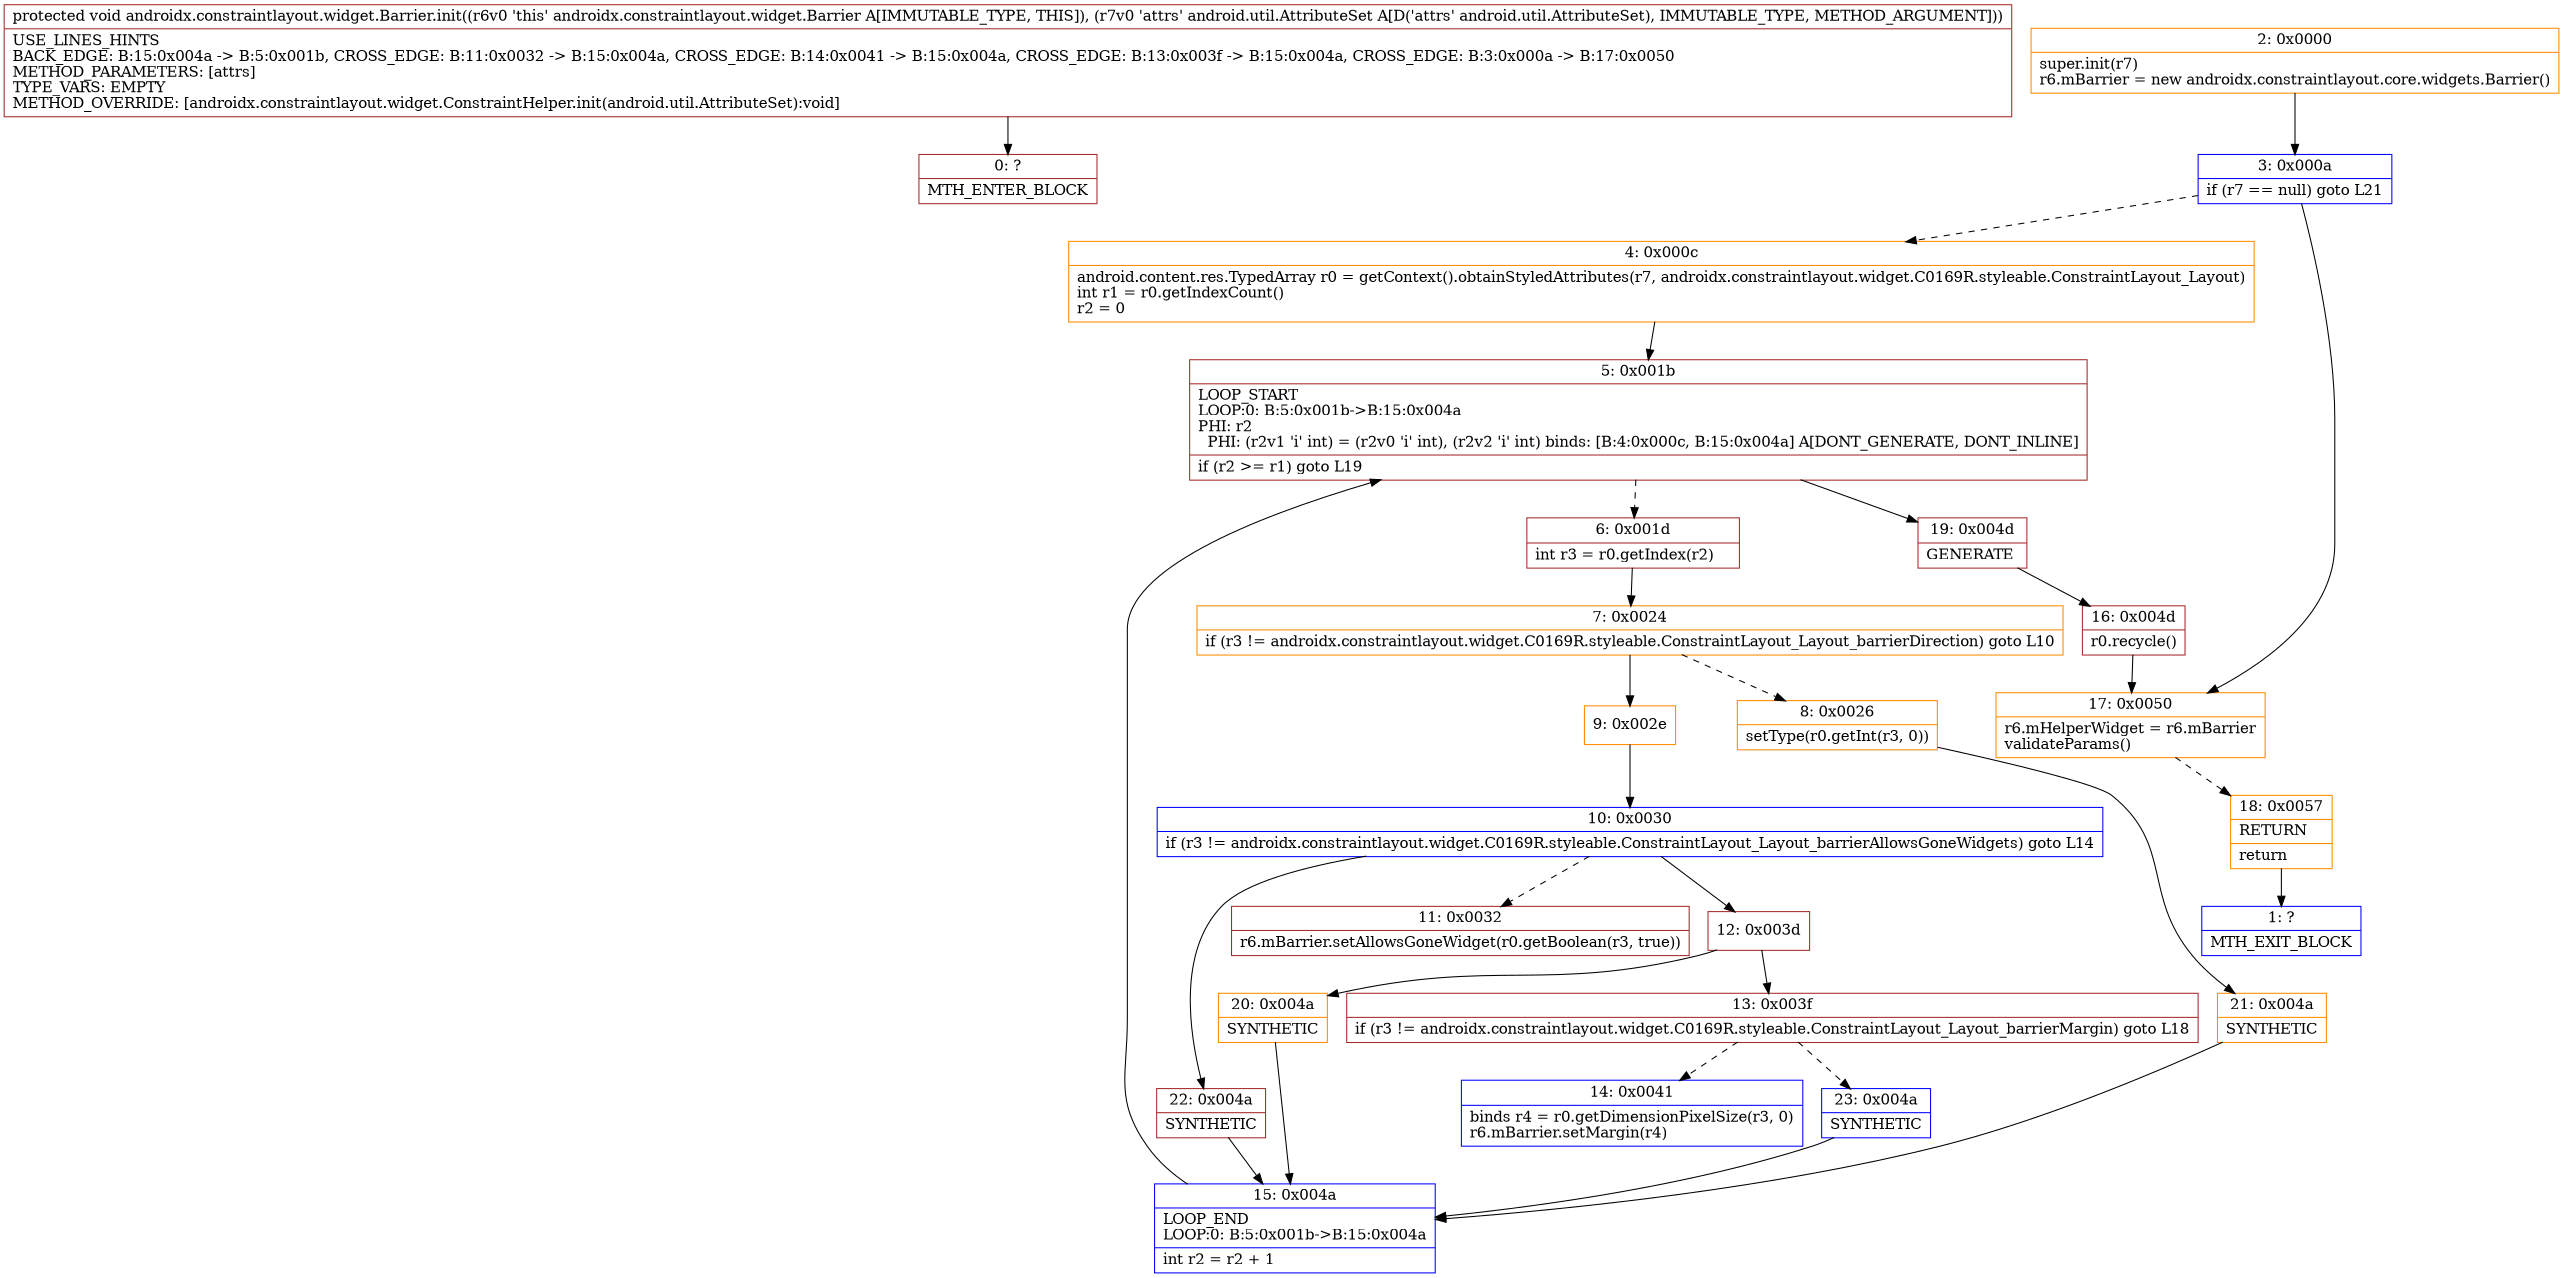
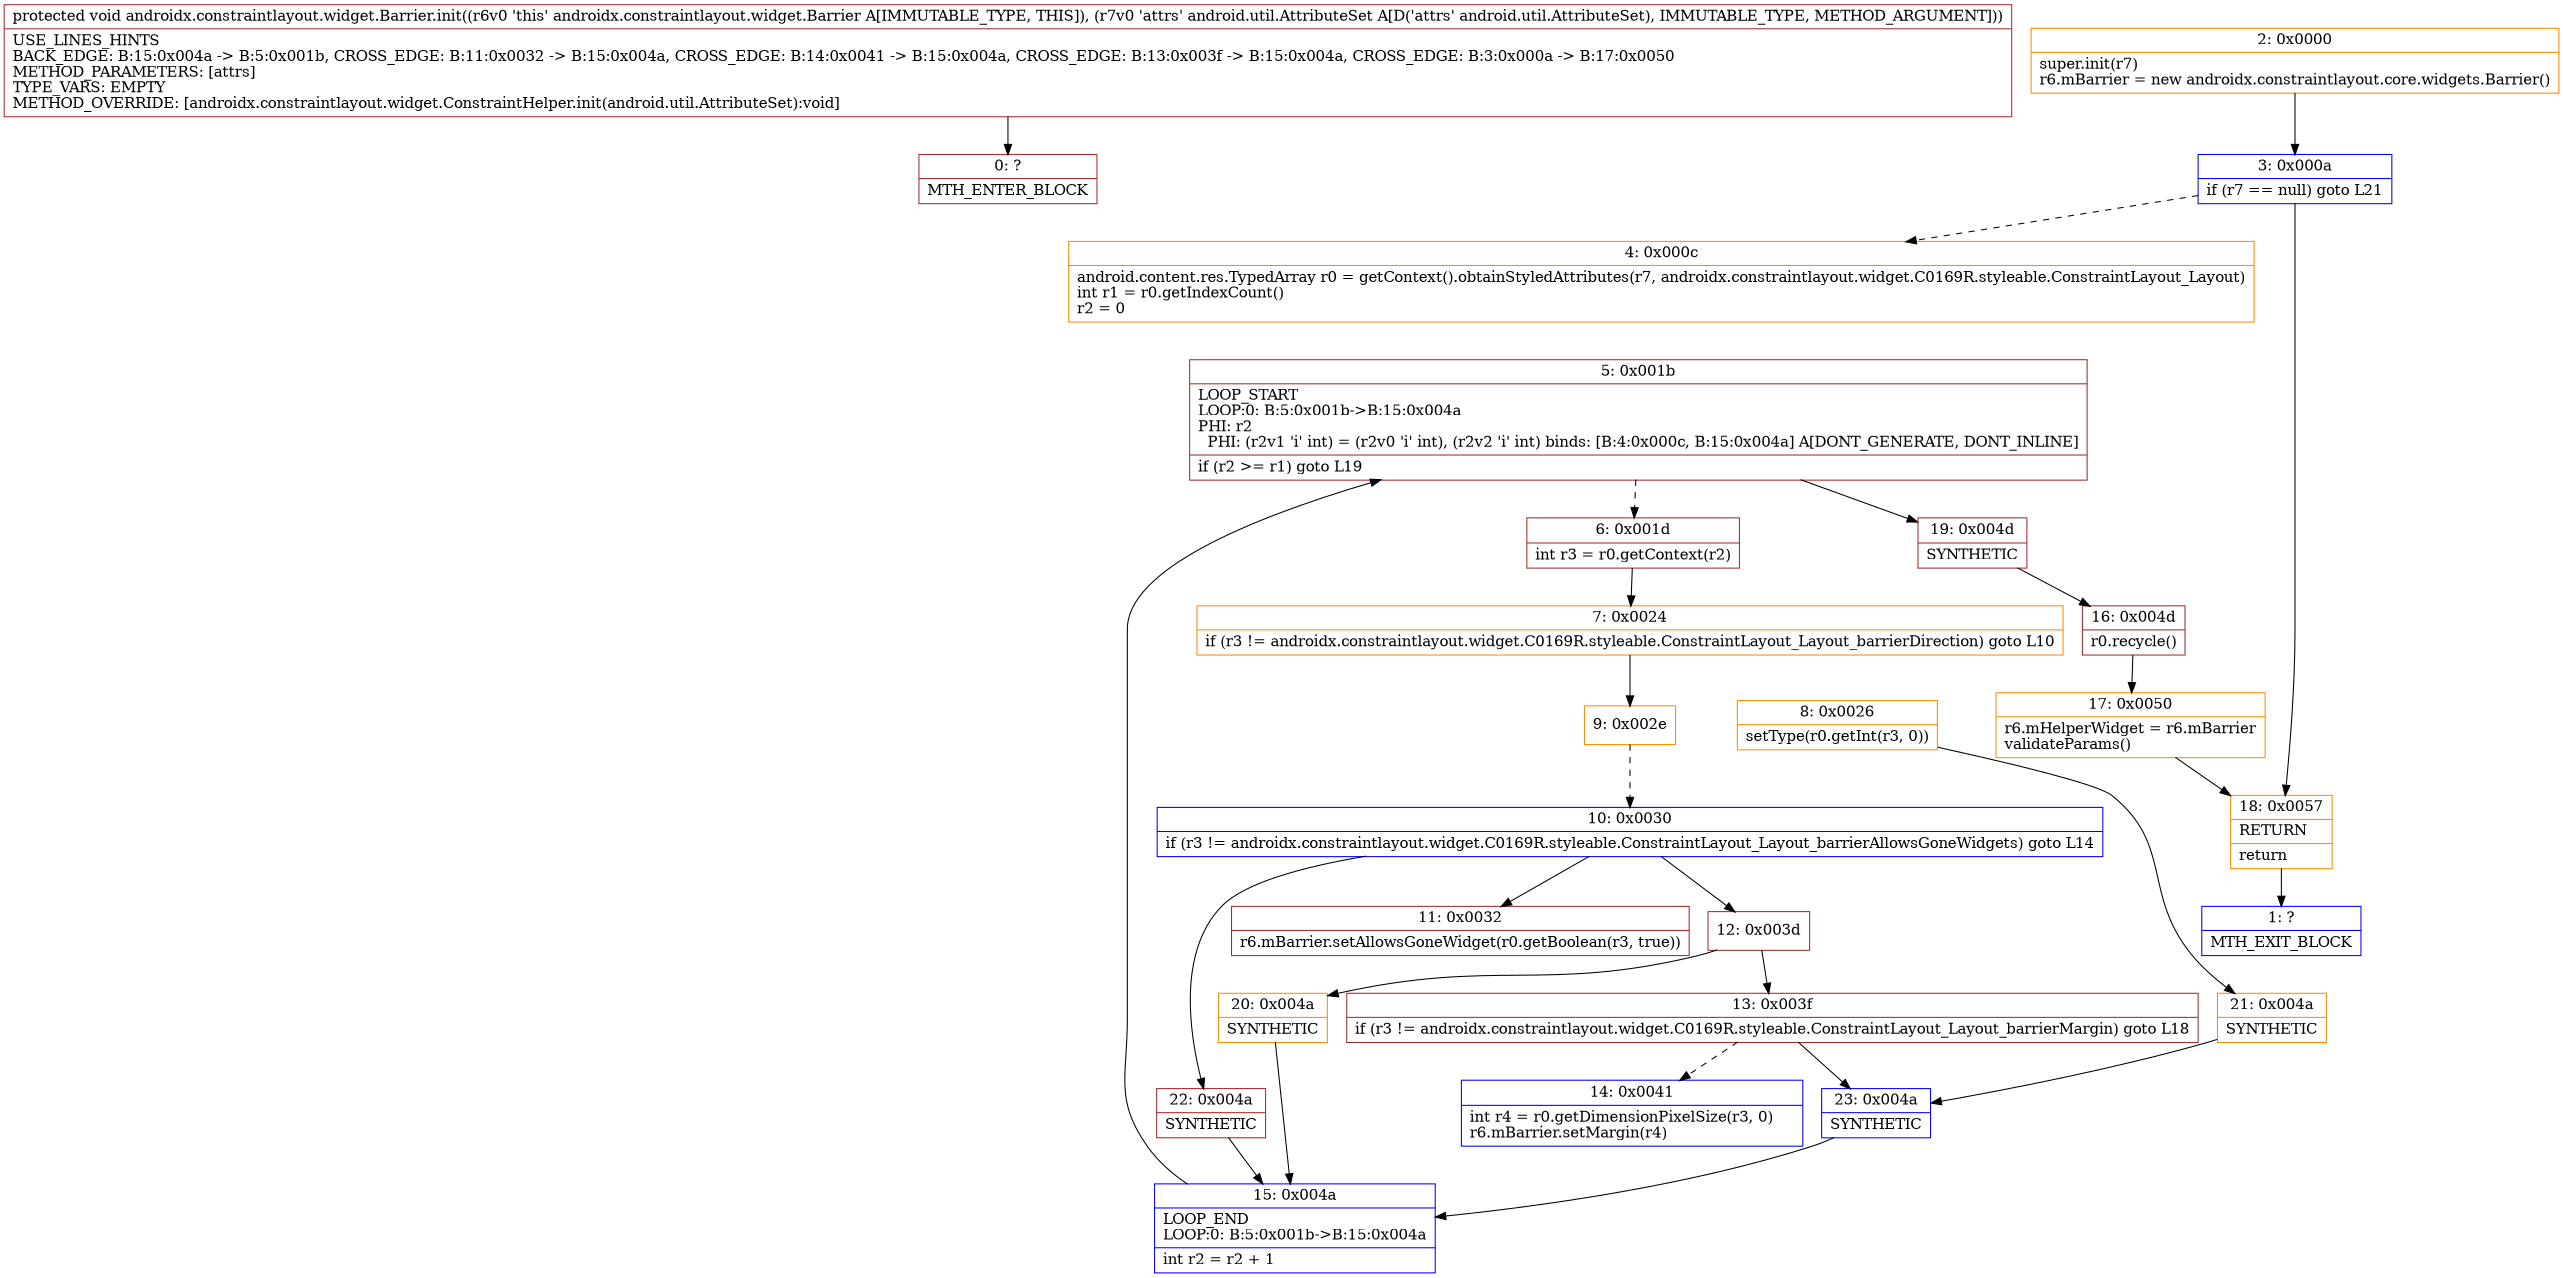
edge "4: 0x000c" -> "5: 0x001b": removed
edge "3: 0x000a" -> "17: 0x0050": now "3: 0x000a" -> "18: 0x0057"
node "6: 0x001d": text "int r3 = r0.getIndex(r2)" -> "int r3 = r0.getContext(r2)"
node "19: 0x004d": text "GENERATE" -> "SYNTHETIC"
edge "7: 0x0024" -> "8: 0x0026": removed
edge "9: 0x002e" -> "10: 0x0030": style solid -> dashed
edge "17: 0x0050" -> "18: 0x0057": style dashed -> solid
edge "10: 0x0030" -> "11: 0x0032": style dashed -> solid
edge "13: 0x003f" -> "23: 0x004a": style dashed -> solid
node "14: 0x0041": text "binds r4 = r0.getDimensionPixelSize(r3, 0)" -> "int r4 = r0.getDimensionPixelSize(r3, 0)"
edge "21: 0x004a" -> "15: 0x004a": now "21: 0x004a" -> "23: 0x004a"
